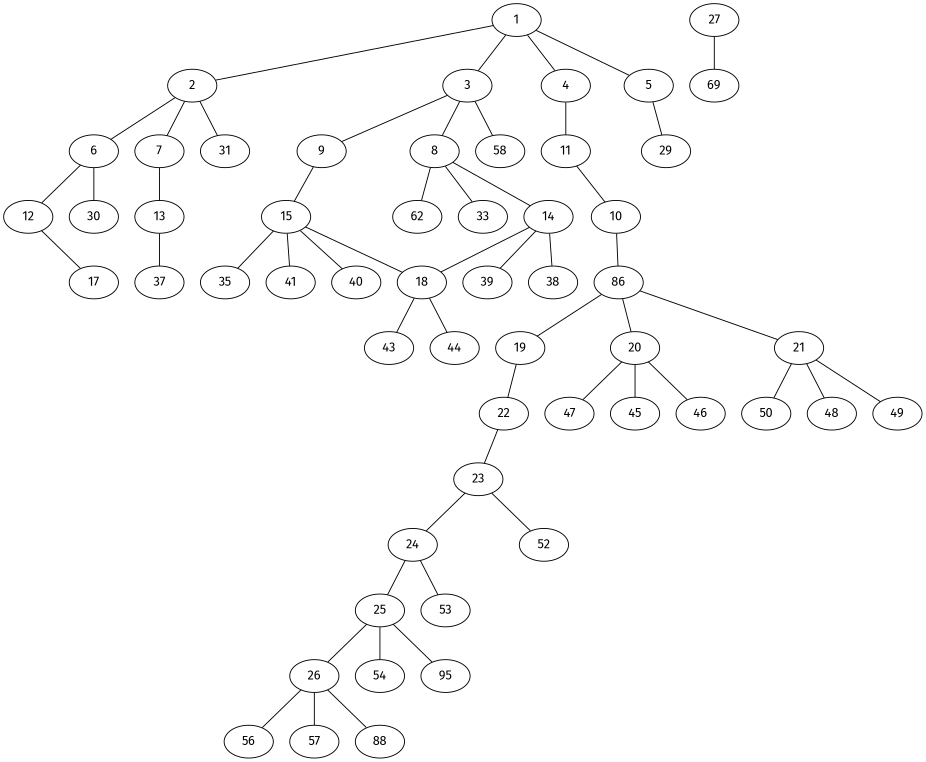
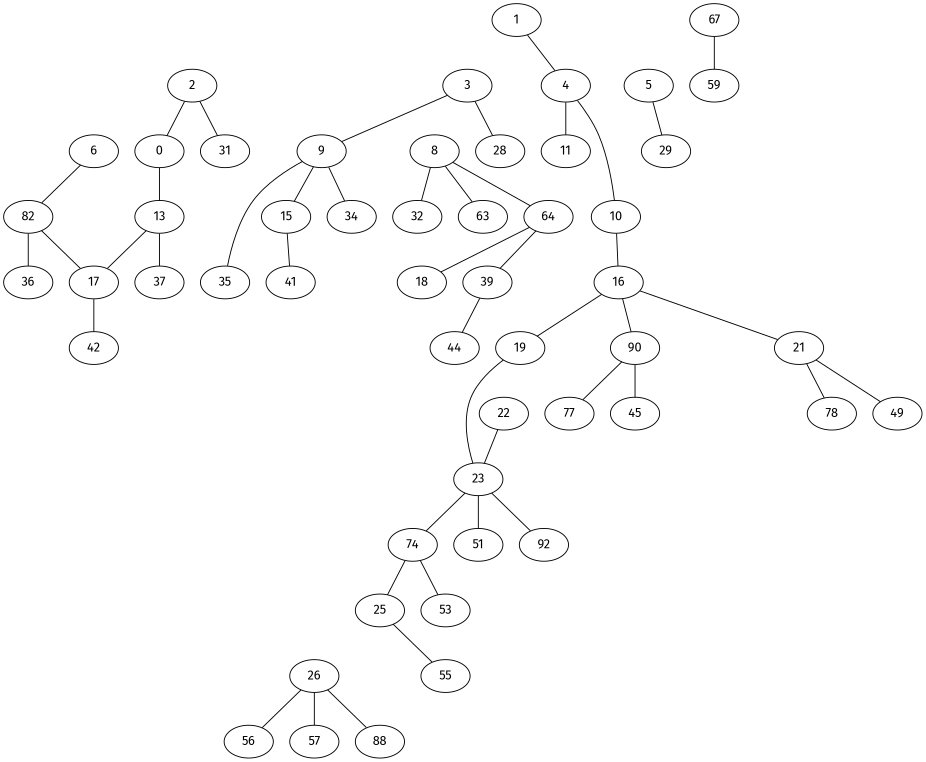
node "27": label "27" -> "67"
edge "1" -- "2": removed
edge "1" -- "3": removed
edge "1" -- "5": removed
node "69": label "69" -> "59"
edge "3" -- "8": removed
edge "2" -- "6": removed
node "7": label "7" -> "0"
node "58": label "58" -> "28"
edge "11" -- "10": now "4" -- "10"
node "12": label "12" -> "82"
node "30": removed
node "34": added
node "62": label "62" -> "32"
node "33": label "33" -> "63"
node "14": label "14" -> "64"
edge "13" -- "17": added
edge "15" -- "35": now "9" -- "35"
edge "15" -- "18": removed
node "36": added
node "40": removed
node "38": removed
node "86": label "86" -> "16"
edge "18" -- "44": now "39" -- "44"
node "42": added
node "43": removed
node "20": label "20" -> "90"
edge "19" -- "22": now "19" -- "23"
node "47": label "47" -> "77"
node "46": removed
node "50": removed
node "48": label "48" -> "78"
node "24": label "24" -> "74"
node "51": added
node "52": label "52" -> "92"
edge "25" -- "26": removed
node "54": removed
node "95": label "95" -> "55"
